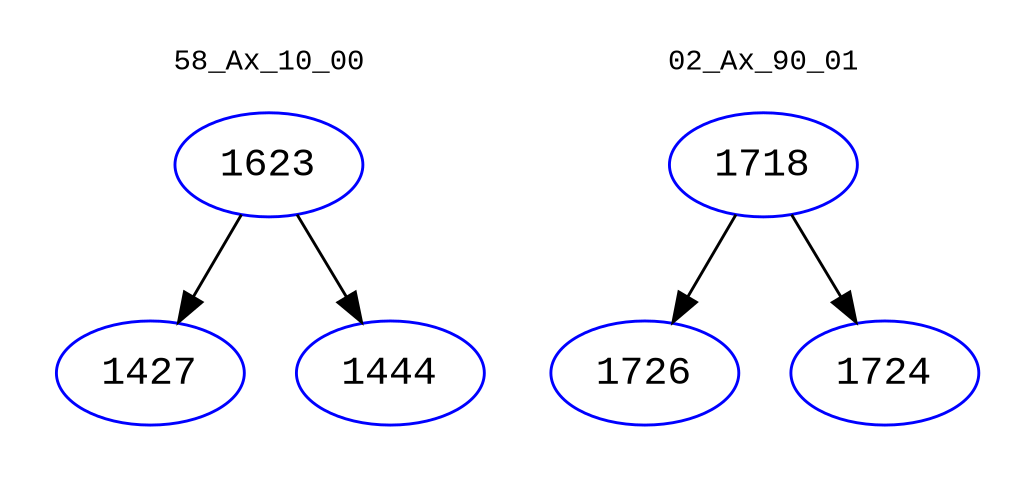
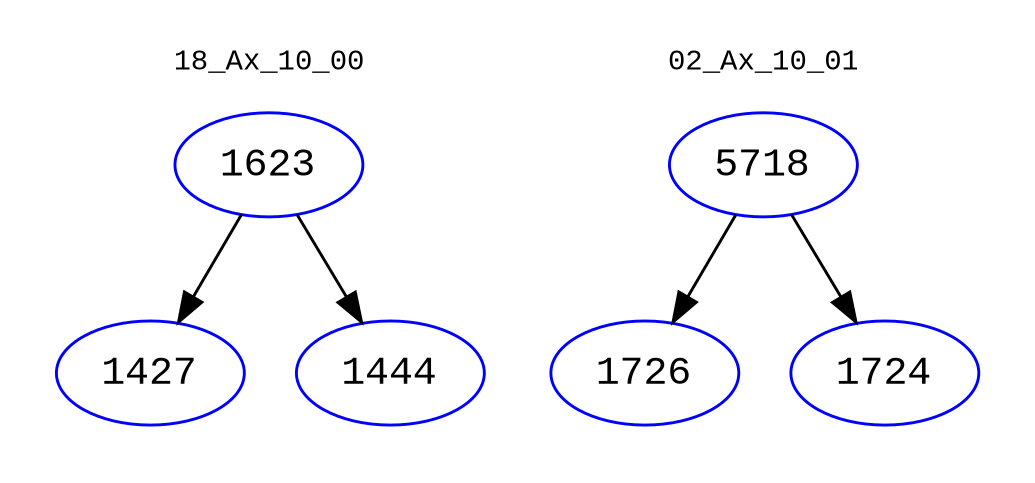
cluster "58_Ax_10_00": label "58_Ax_10_00" -> "18_Ax_10_00"
cluster "02_Ax_90_01": label "02_Ax_90_01" -> "02_Ax_10_01"
node "1718": label "1718" -> "5718"
